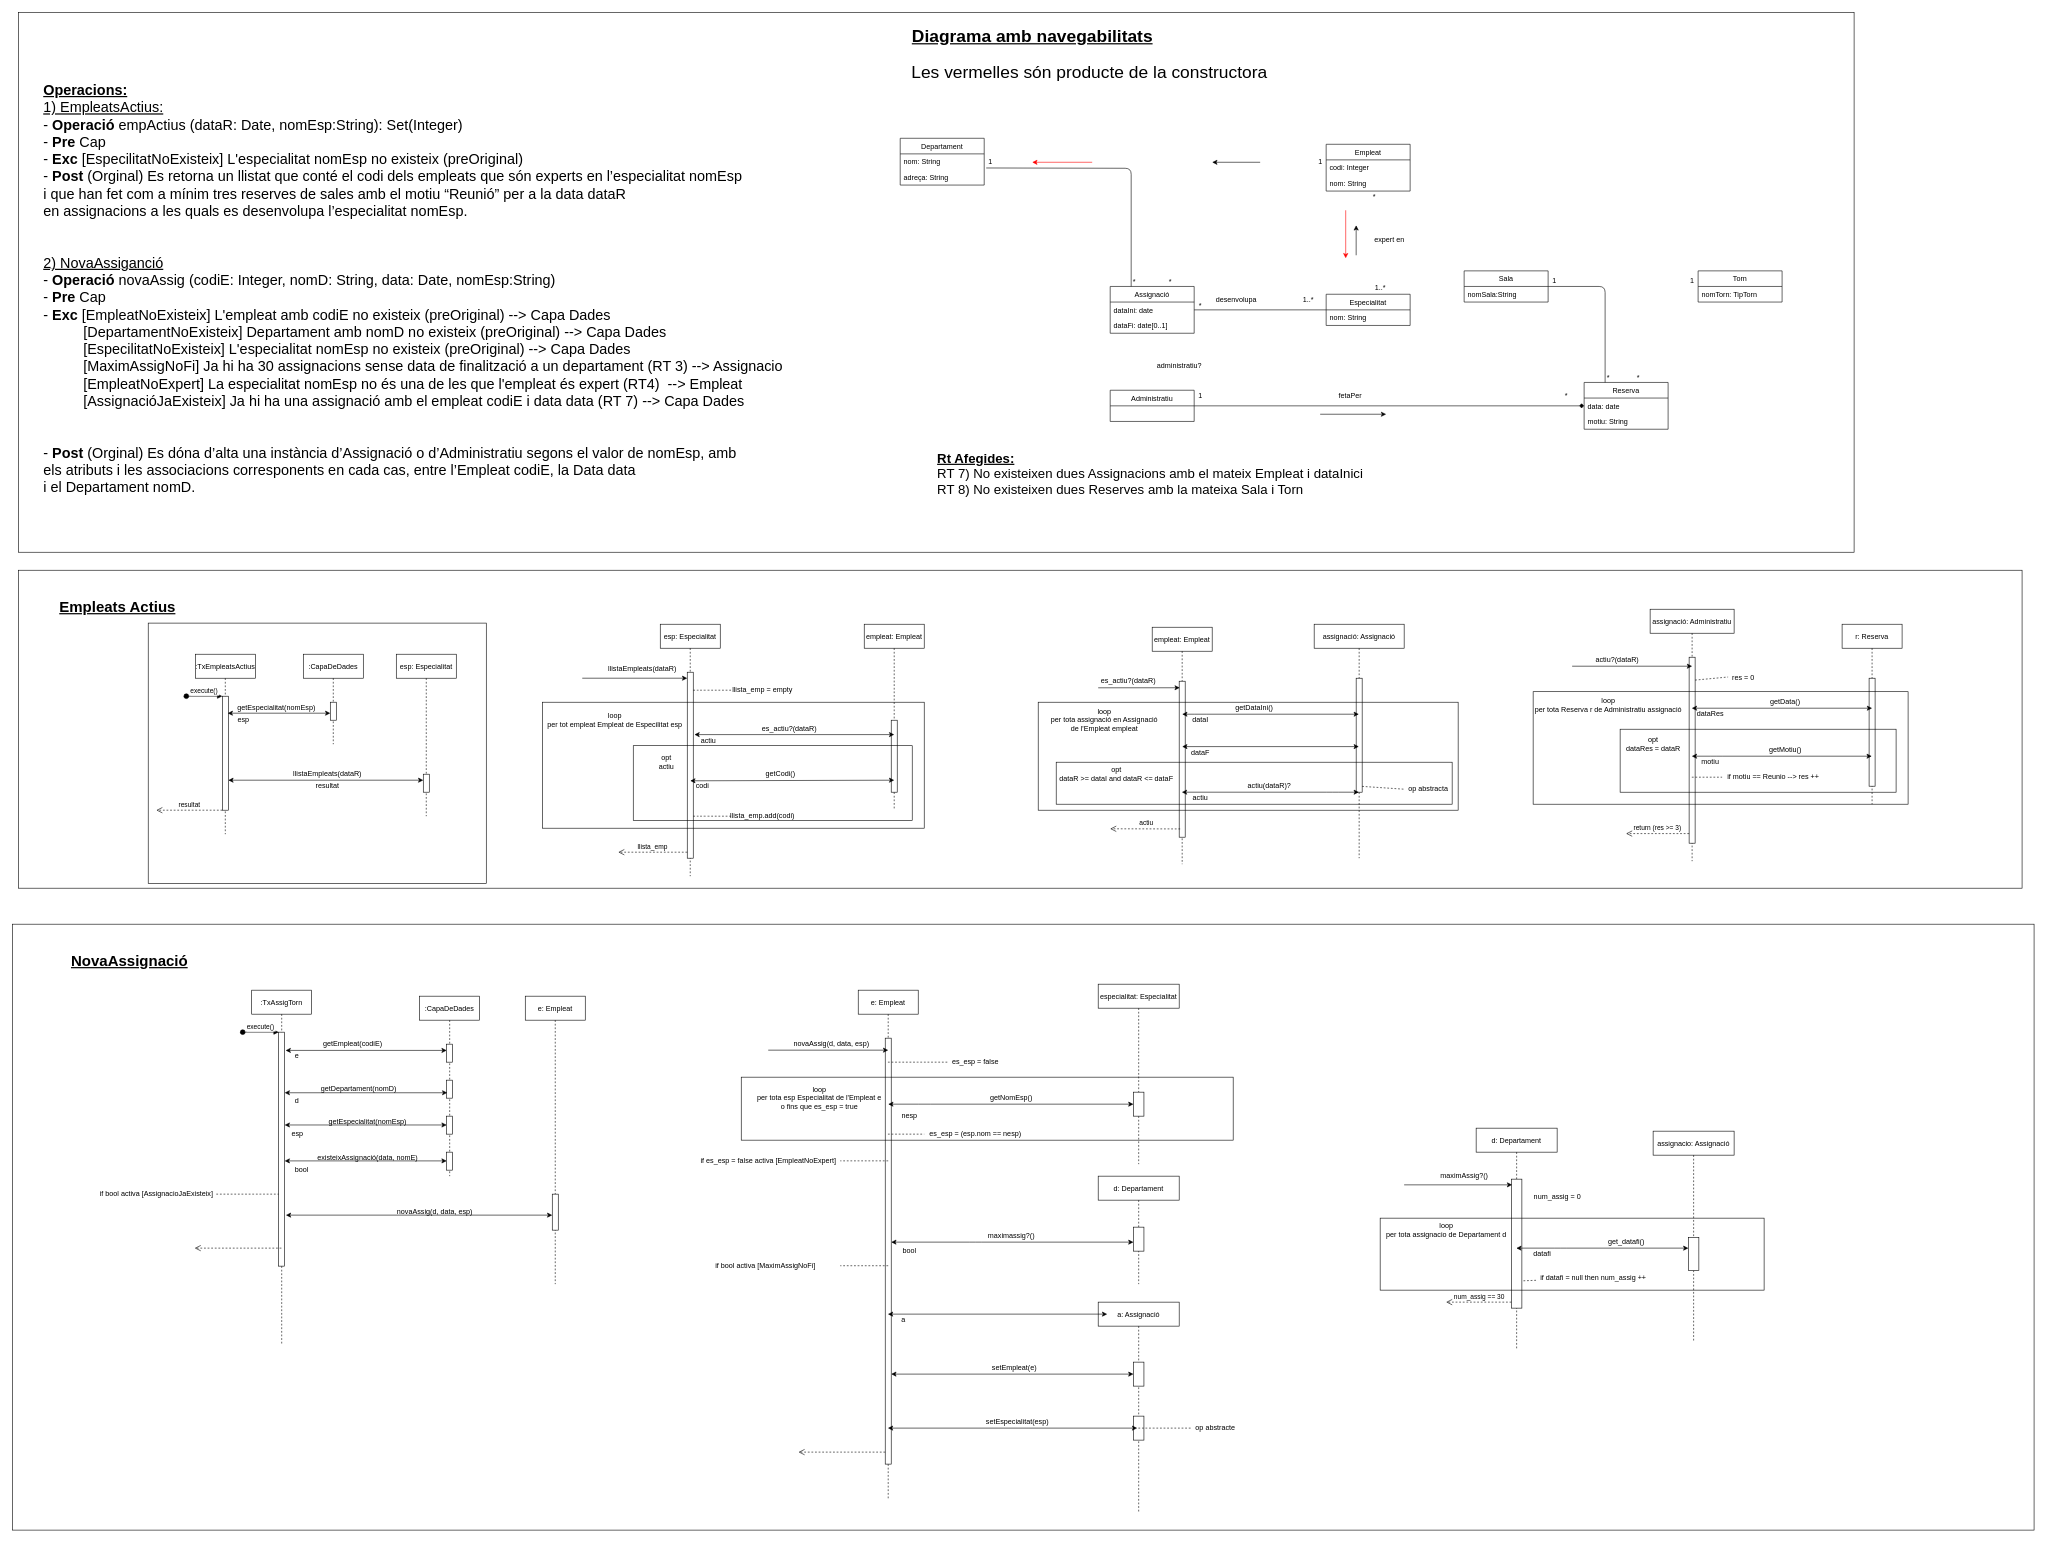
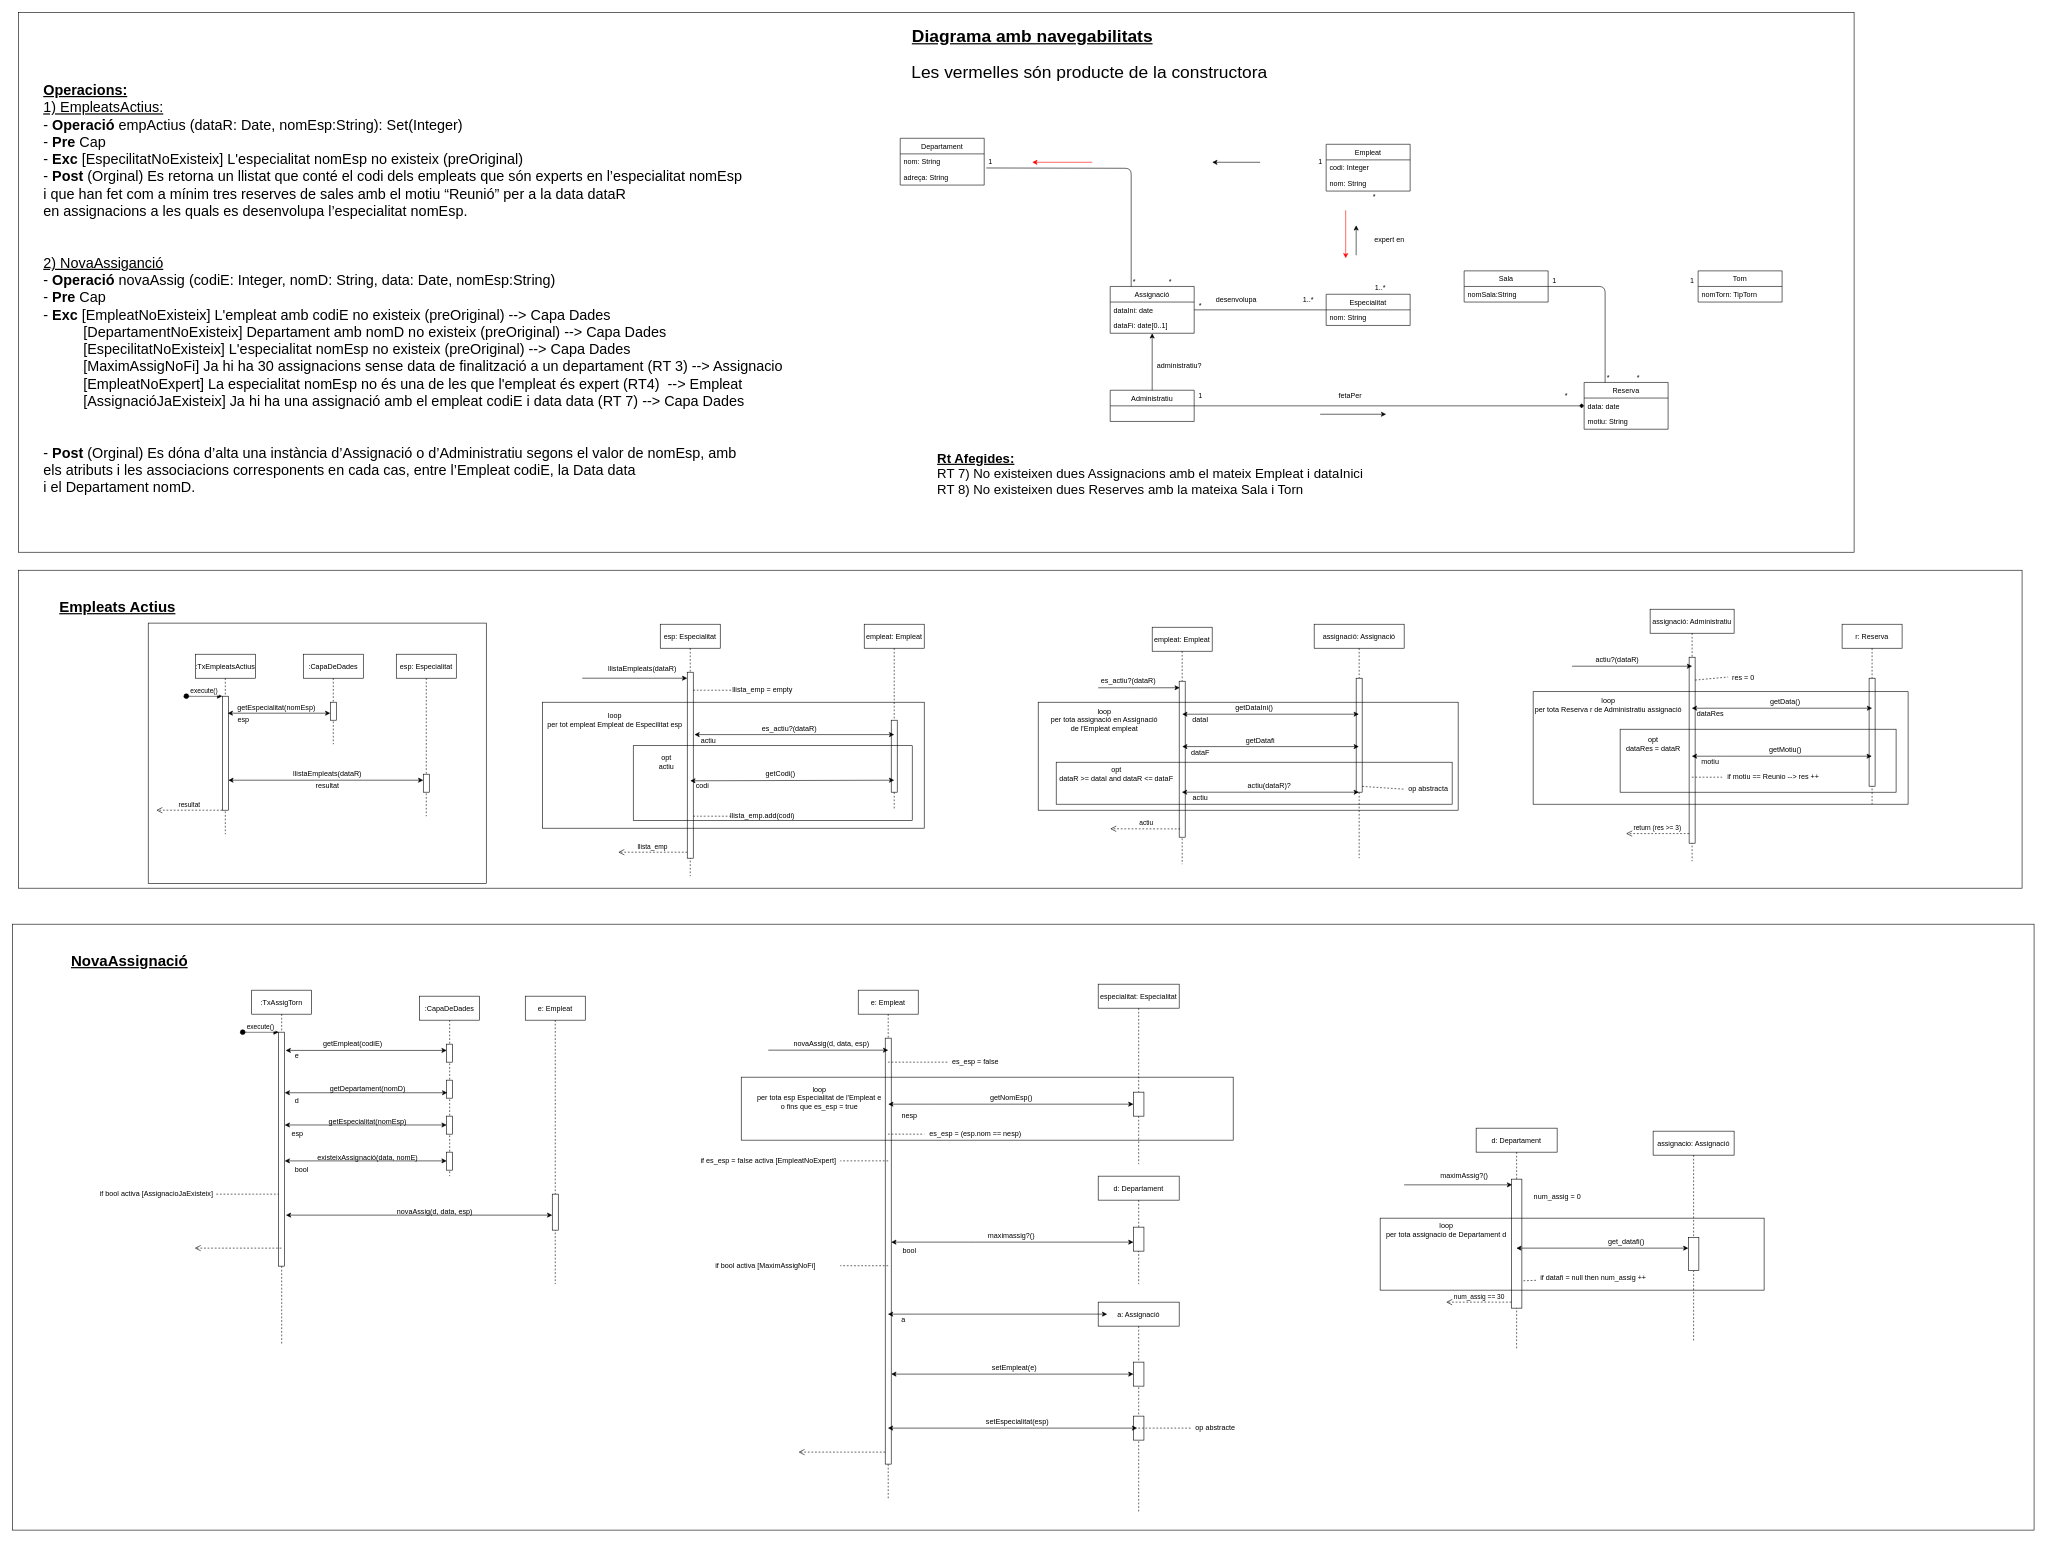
edge "Administratiu" -> "Assignació": added
node "getDatafi": added
node "getDepartament(nomD)": moved (358, 1089) -> (367, 1089)
node "datafi": removed
